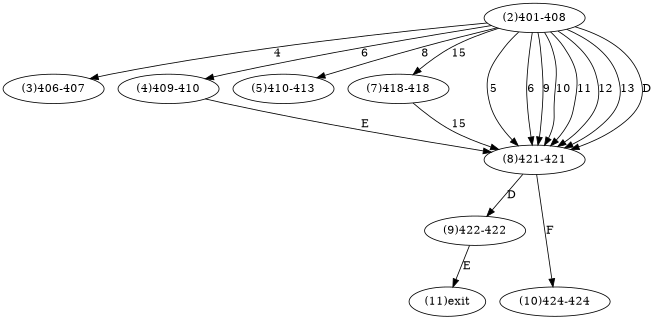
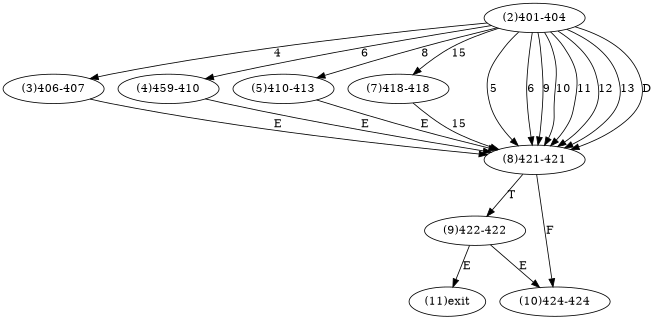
node "(2)401-408": label "(2)401-408" -> "(2)401-404"
node "(4)409-410": label "(4)409-410" -> "(4)459-410"
edge "(5)410-413" -> "(8)421-421": added, label "E"
edge "(3)406-407" -> "(8)421-421": added, label "E"
edge "(8)421-421" -> "(9)422-422": label "D" -> "T"
edge "(9)422-422" -> "(10)424-424": added, label "E"
